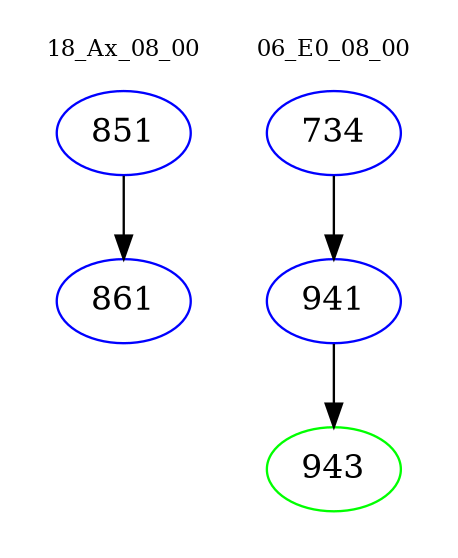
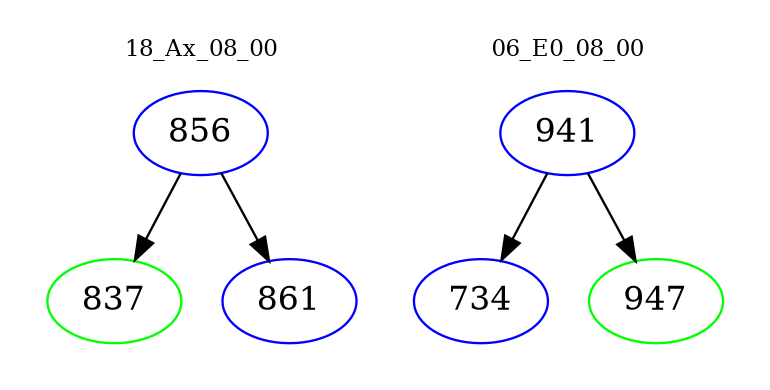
node "851": label "851" -> "856"
edge "734" -> "941": reversed
node "837": added
node "943": label "943" -> "947"
